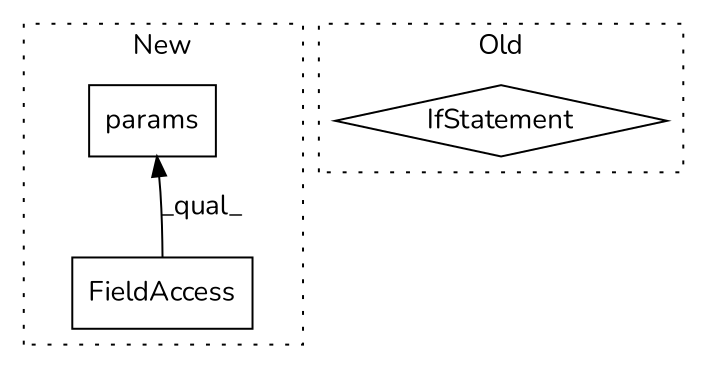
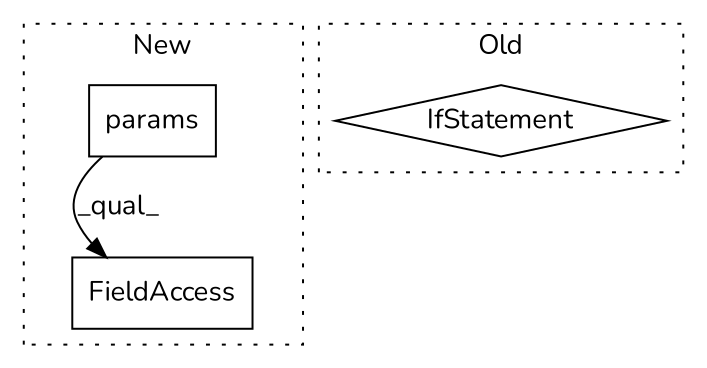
edge "FieldAccess" -> "params": reversed
